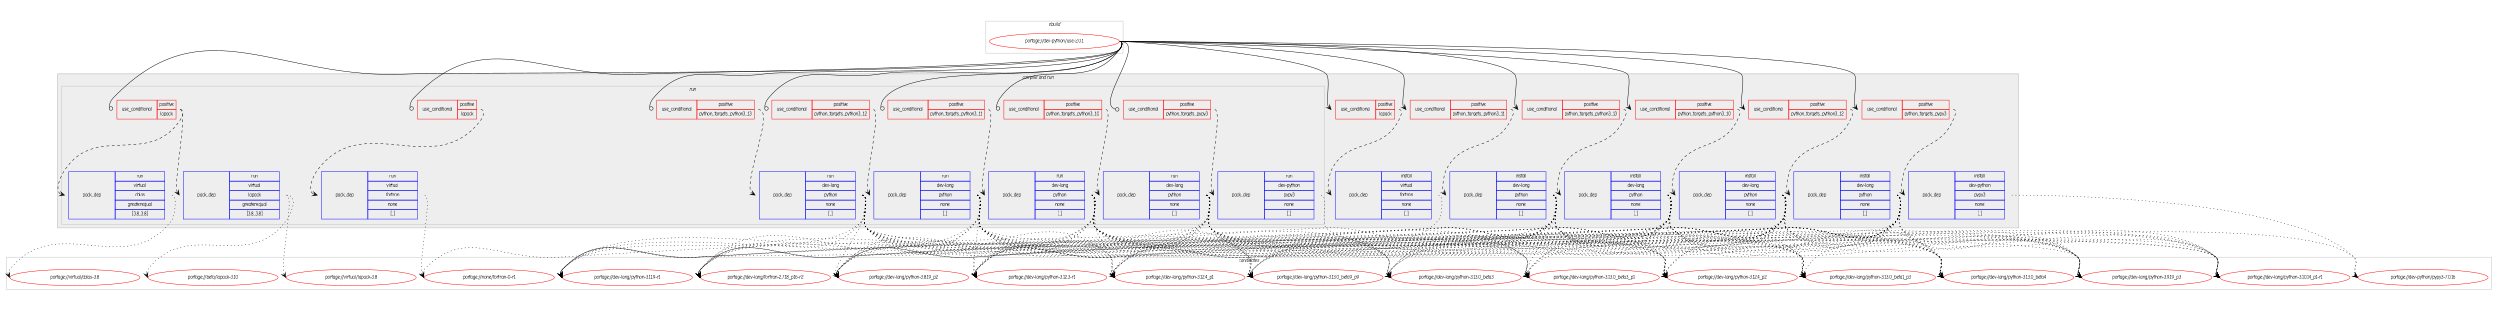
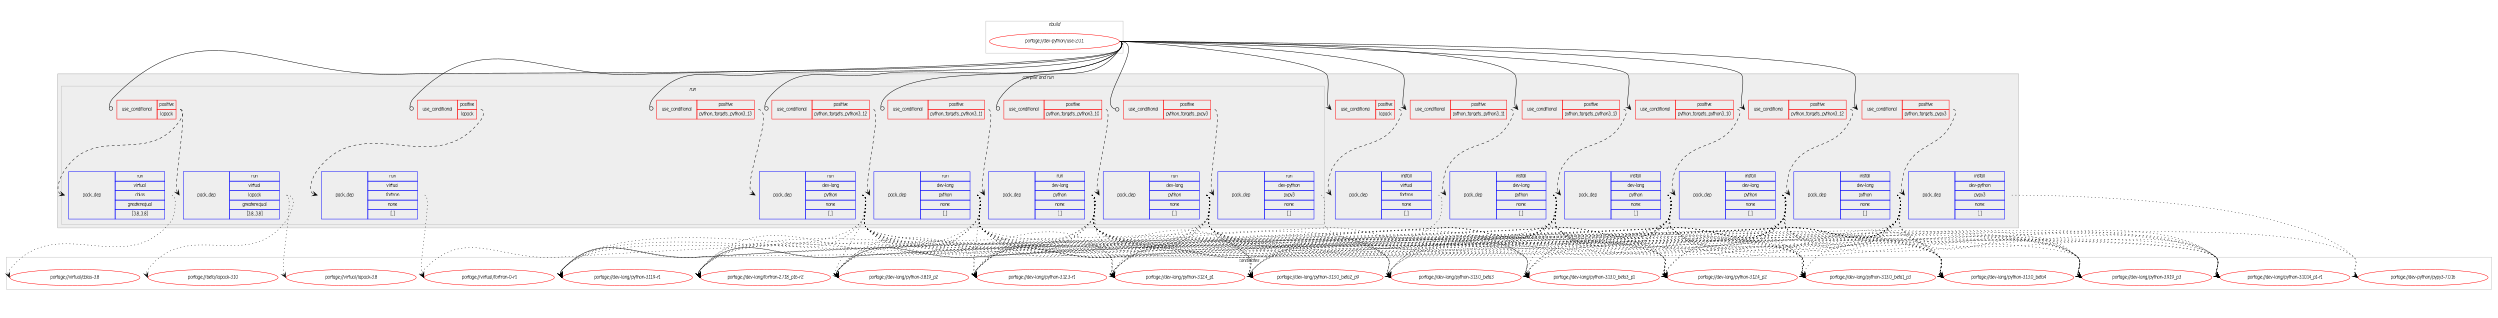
node "portage://none/fortran-0-r1": label "portage://none/fortran-0-r1" -> "portage://virtual/fortran-0-r1"
node "portage://dev-lang/python-3.13.0_beta9_p9": label "portage://dev-lang/python-3.13.0_beta9_p9" -> "portage://dev-lang/python-3.13.0_beta2_p9"
